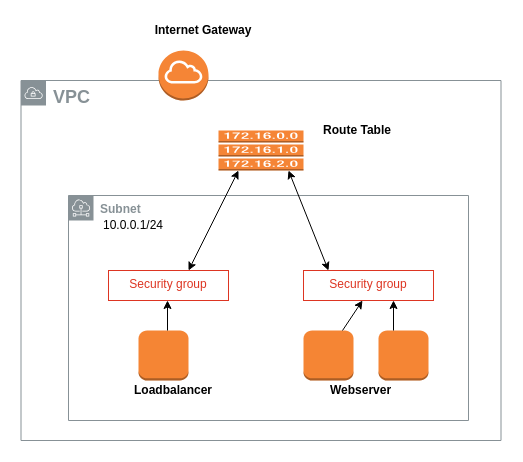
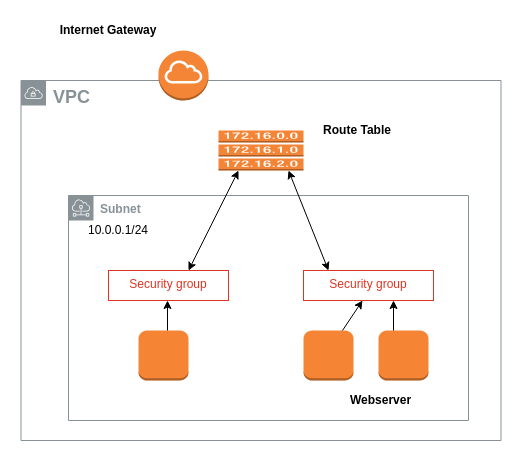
node "Internet Gateway": moved (204, 31) -> (109, 31)
node "10.0.0.1/24": moved (134, 226) -> (119, 231)
node "Loadbalancer": removed
node "Webserver": moved (361, 391) -> (381, 401)
